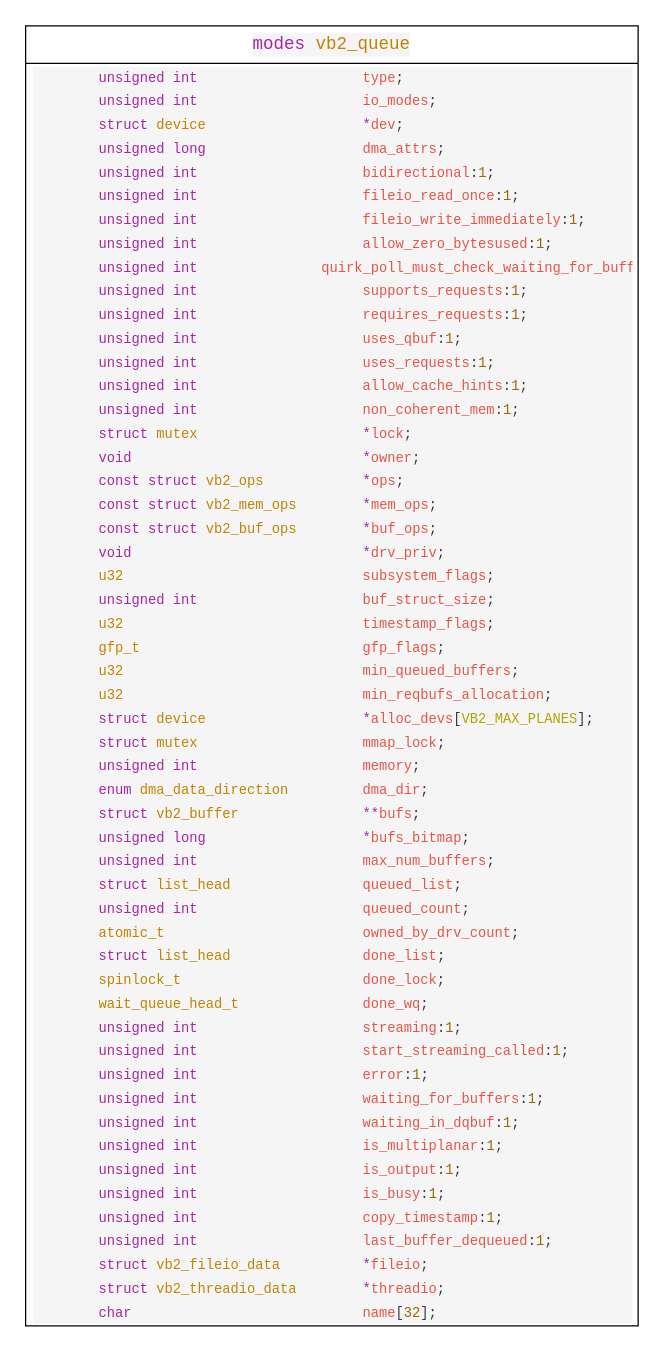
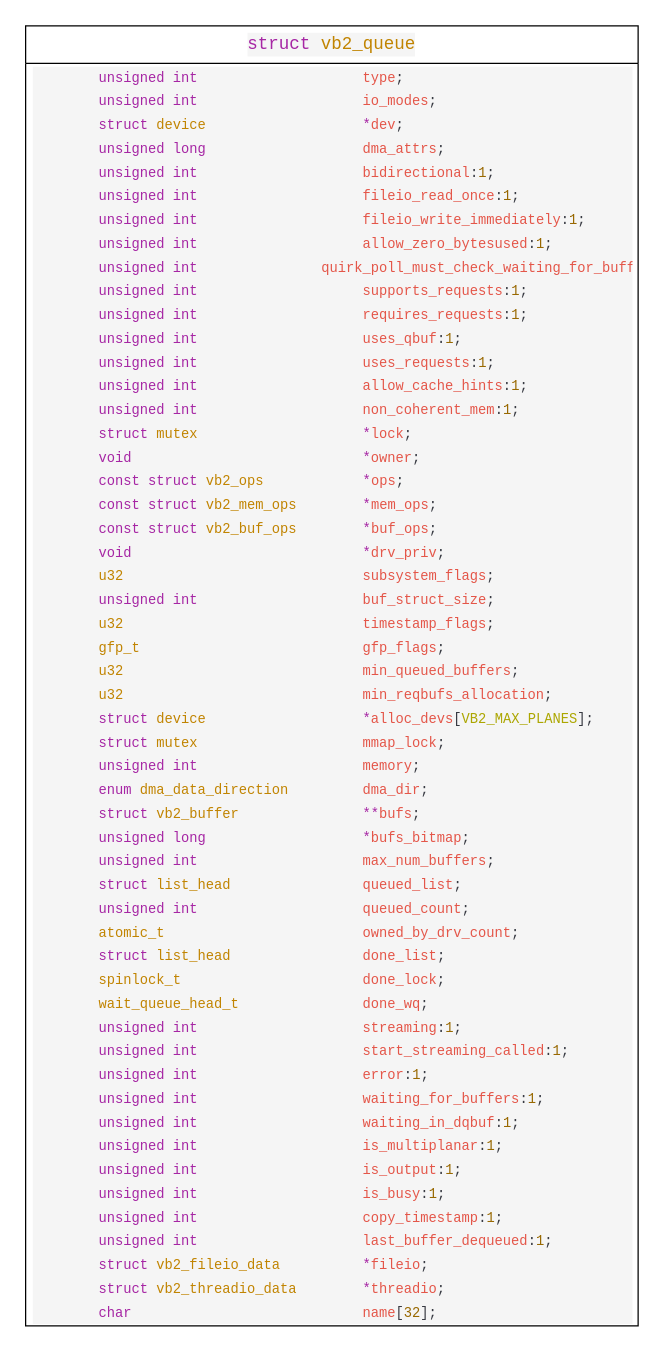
node "modes vb2_queue": label "modes vb2_queue" -> "struct vb2_queue"
